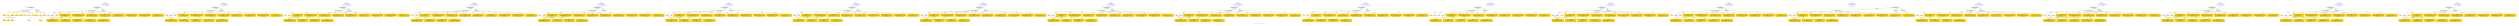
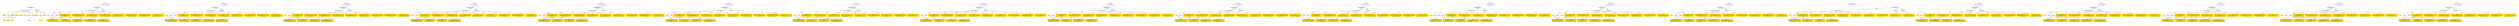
node "birthDate": fillcolor gold -> lightgray
